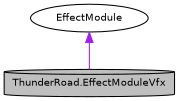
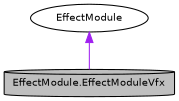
node "ThunderRoad.EffectModuleVfx": label "ThunderRoad.EffectModuleVfx" -> "EffectModule.EffectModuleVfx"
